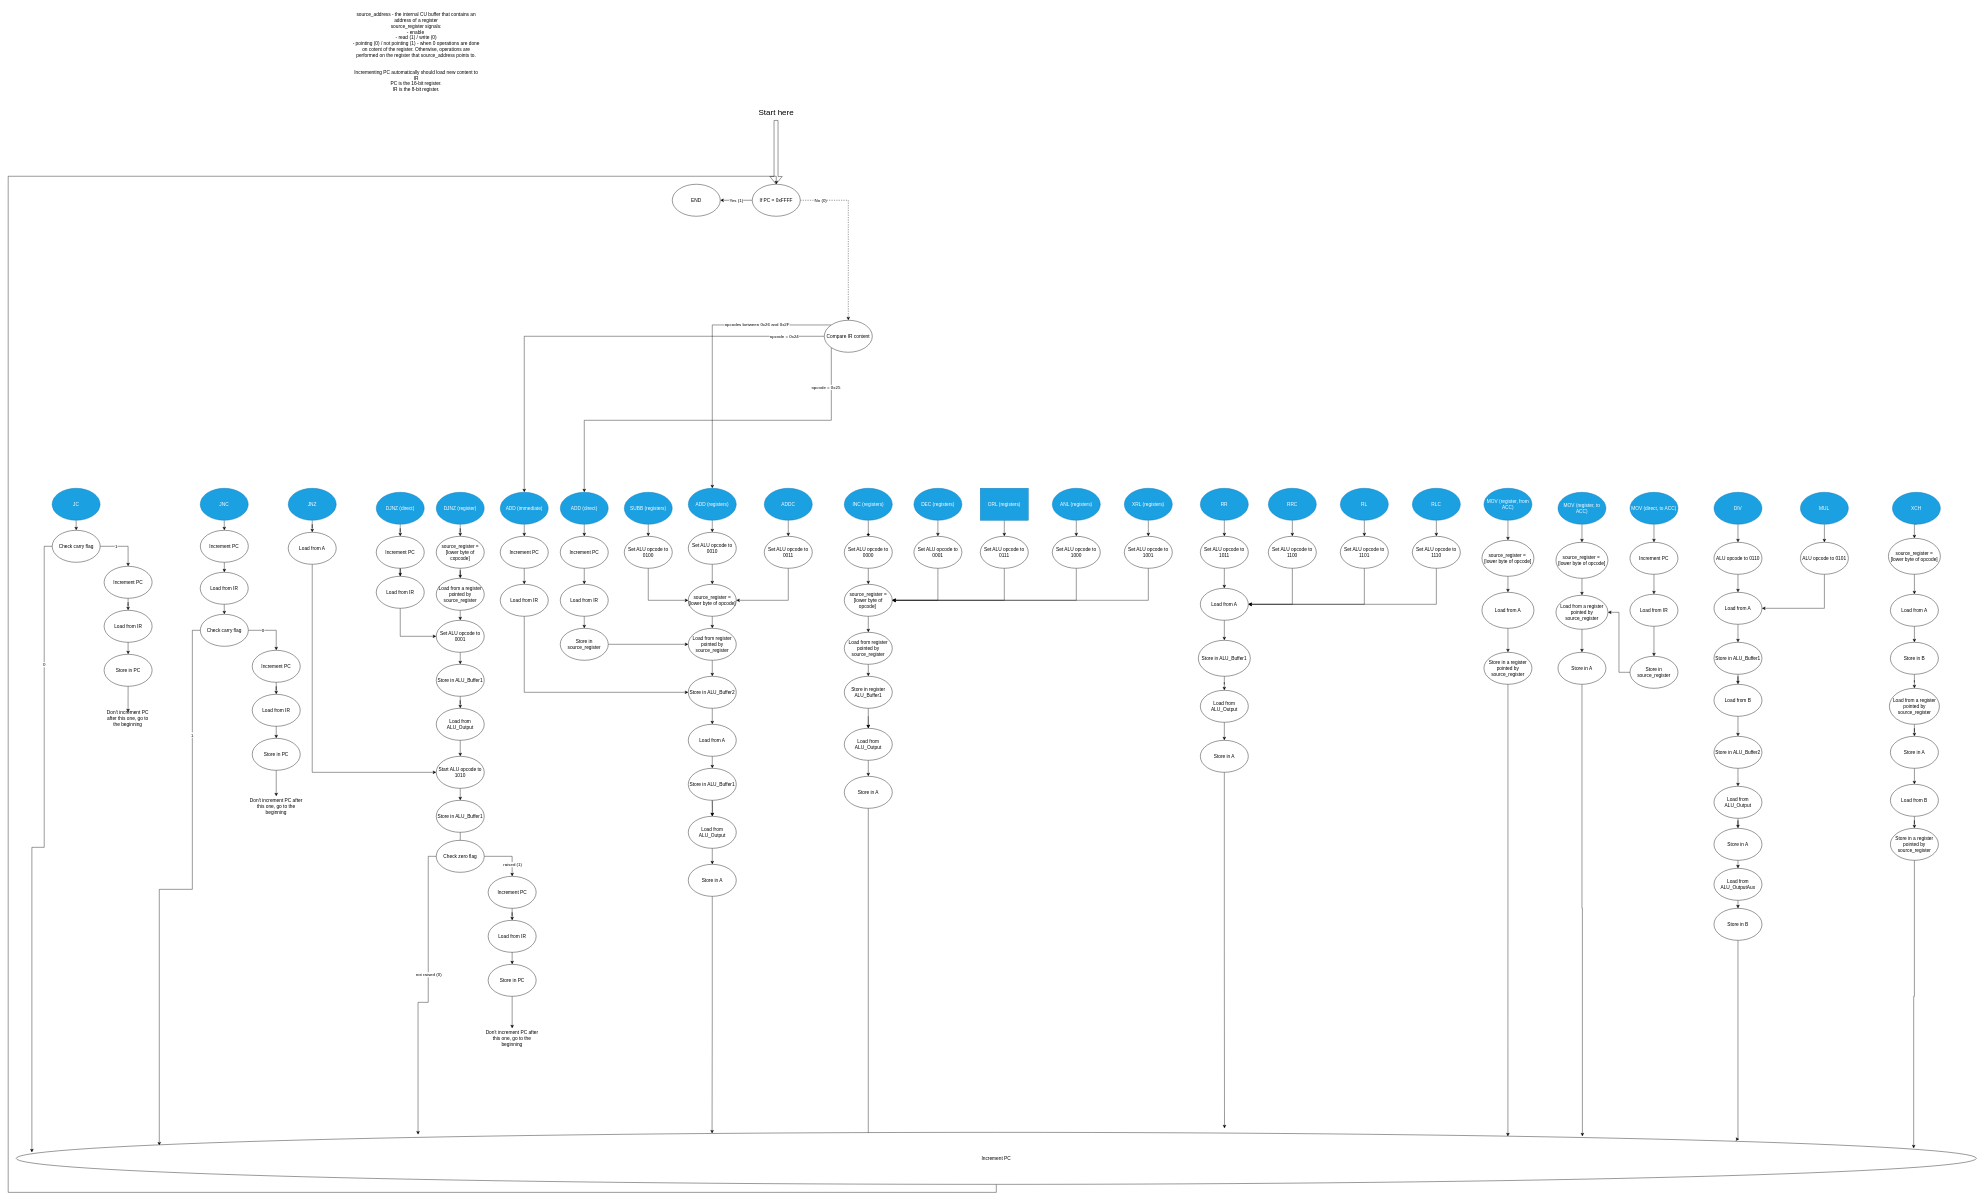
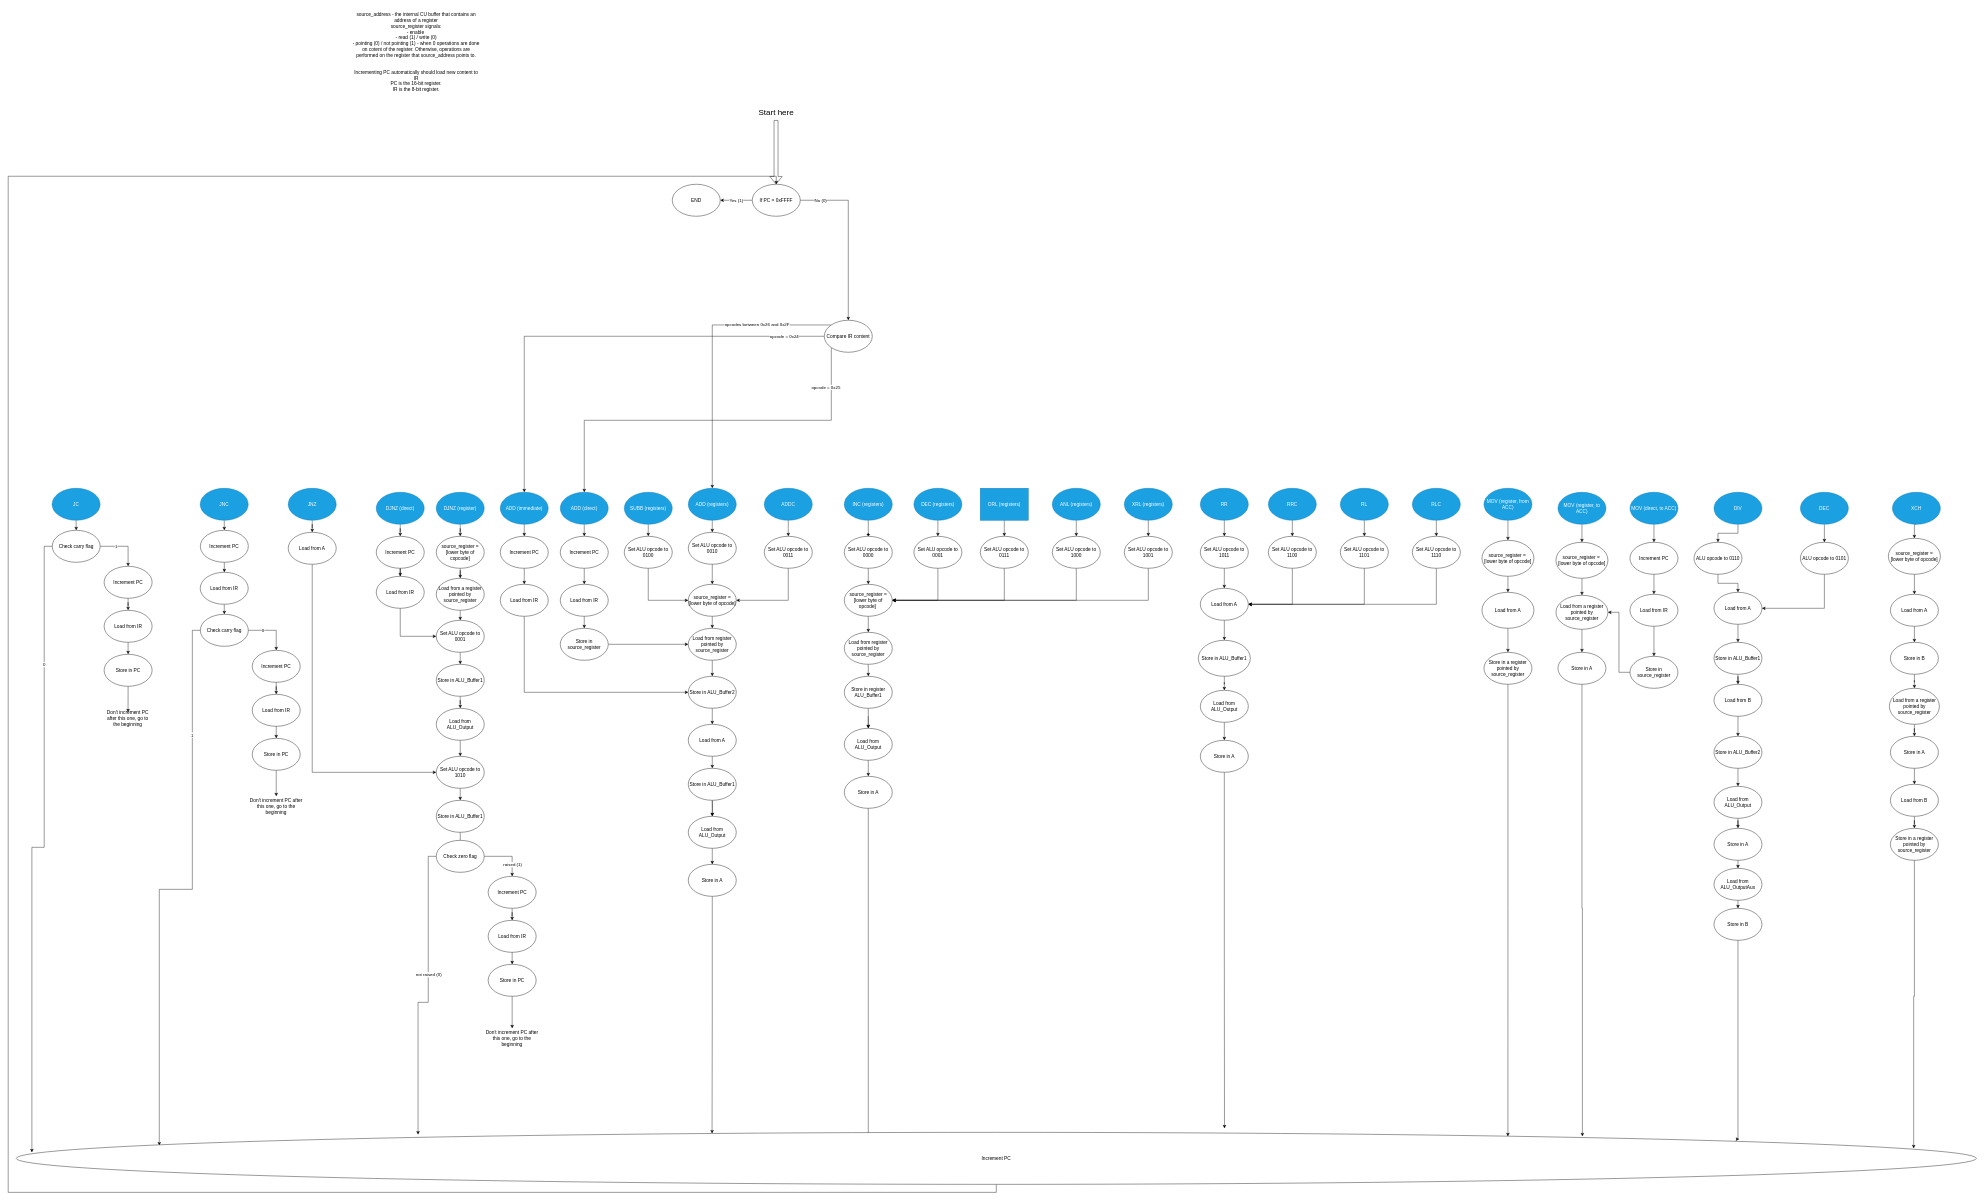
edge "If PC = 0xFFFF" -> "Compare IR content": style dashed -> solid
node "MUL": label "MUL" -> "DEC"
node "ALU opcode to 0110": moved (1738, 558) -> (1718, 558)
node "Start ALU opcode to 1010": label "Start ALU opcode to 1010" -> "Set ALU opcode to 1010"
